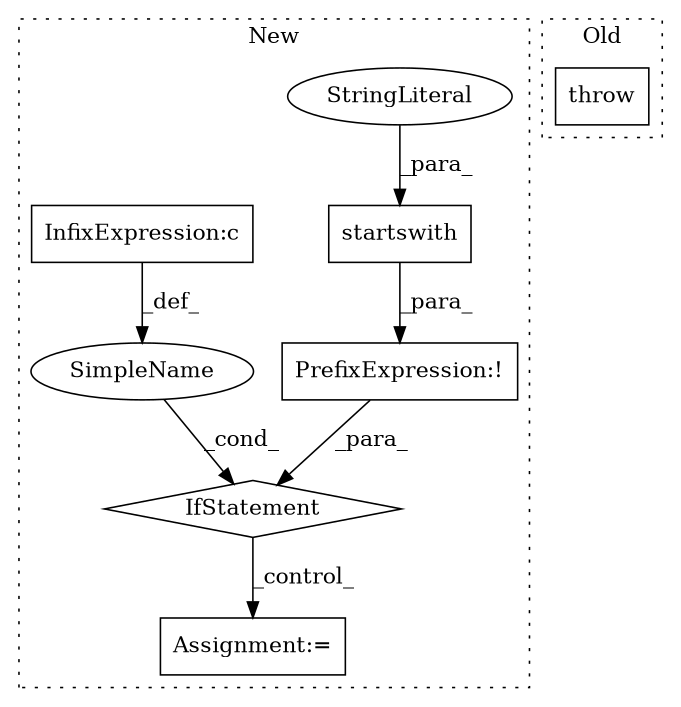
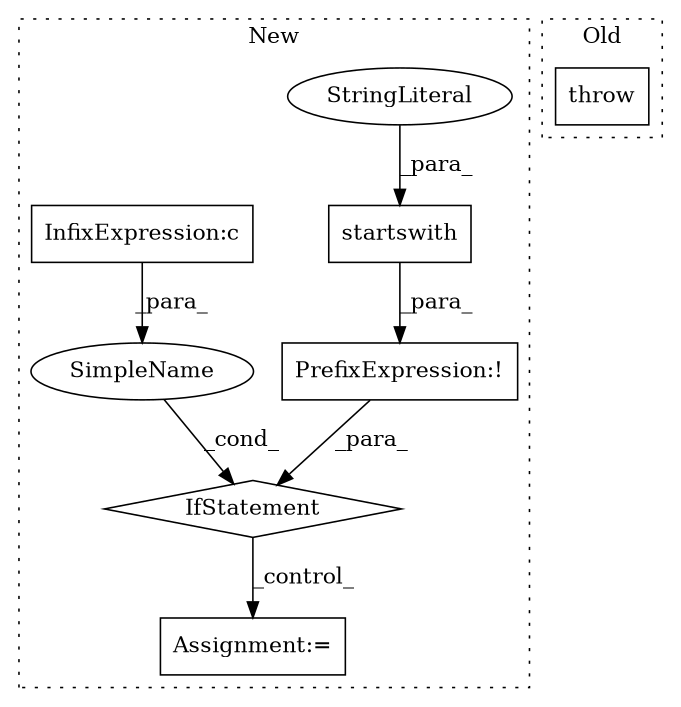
edge "InfixExpression:c" -> "SimpleName": label "_def_" -> "_para_"
